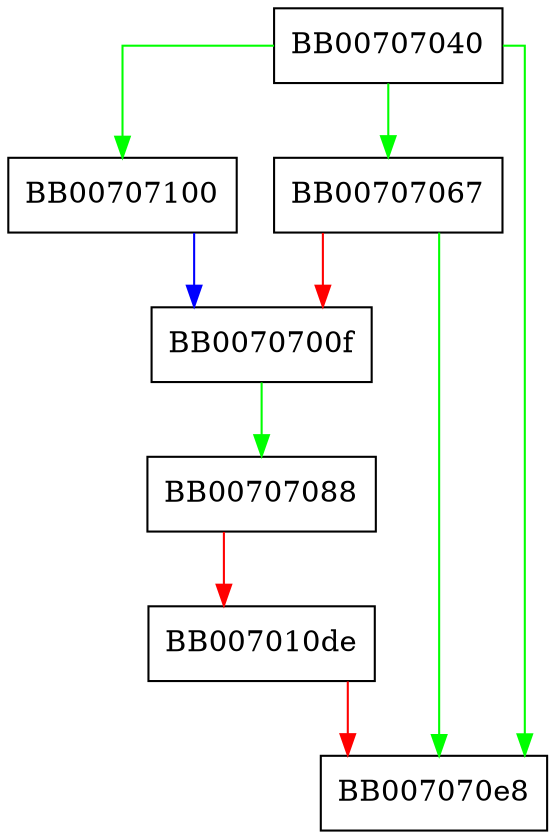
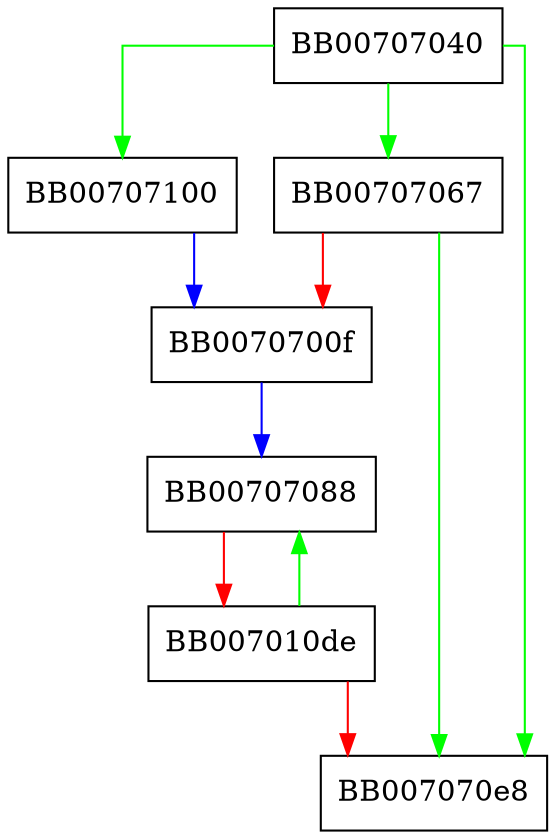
edge "BB0070700f" -> "BB00707088": color green -> blue
edge "BB007010de" -> "BB00707088": added
